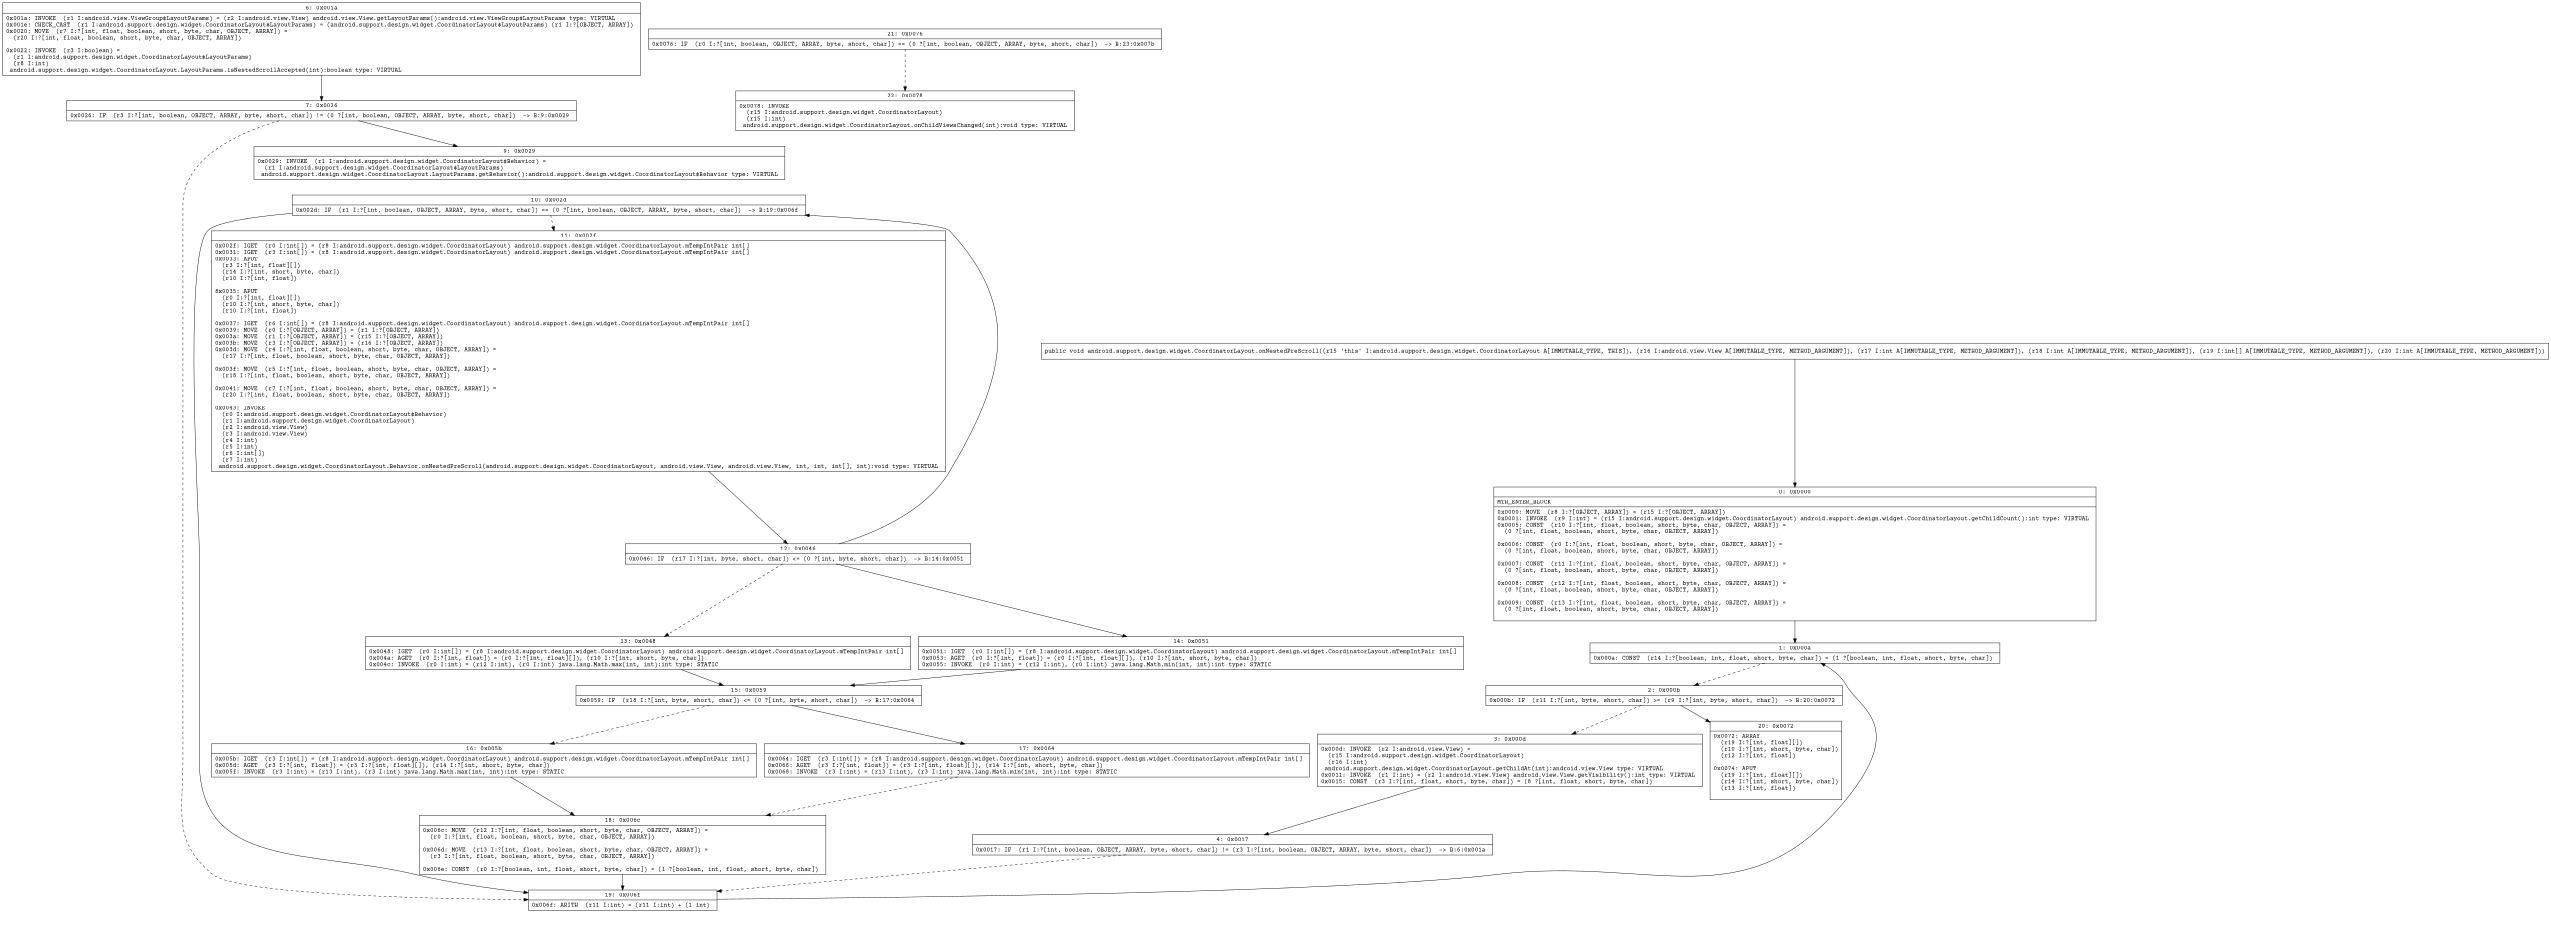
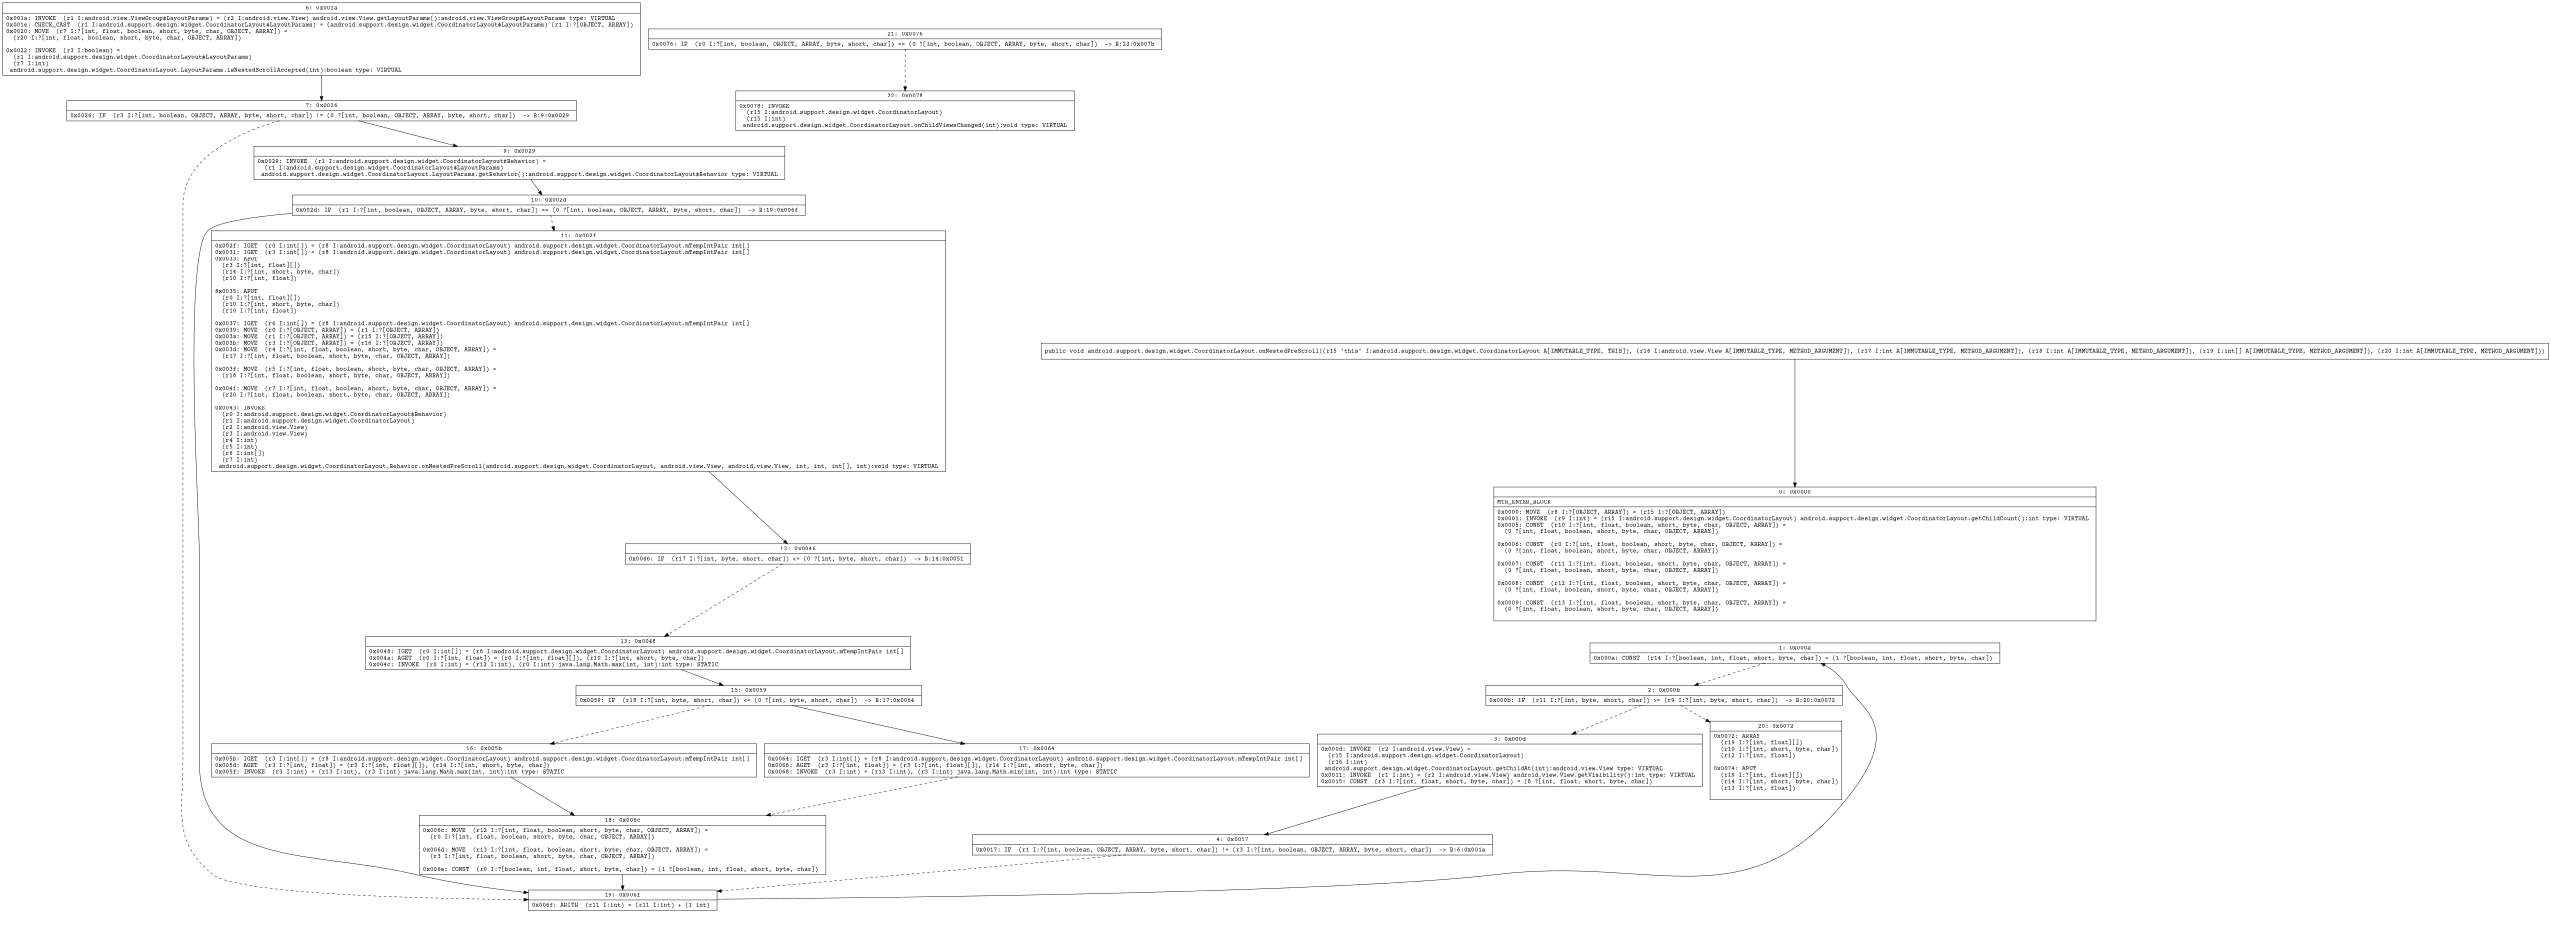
node "6: 0x001a": text "(r8 I:int)" -> "(r7 I:int)"
edge "12: 0x0046" -> "10: 0x002d": now "9: 0x0029" -> "10: 0x002d"
edge "0: 0x0000" -> "1: 0x000a": removed
node "14: 0x0051": removed
edge "2: 0x000b" -> "20: 0x0072": style solid -> dashed
